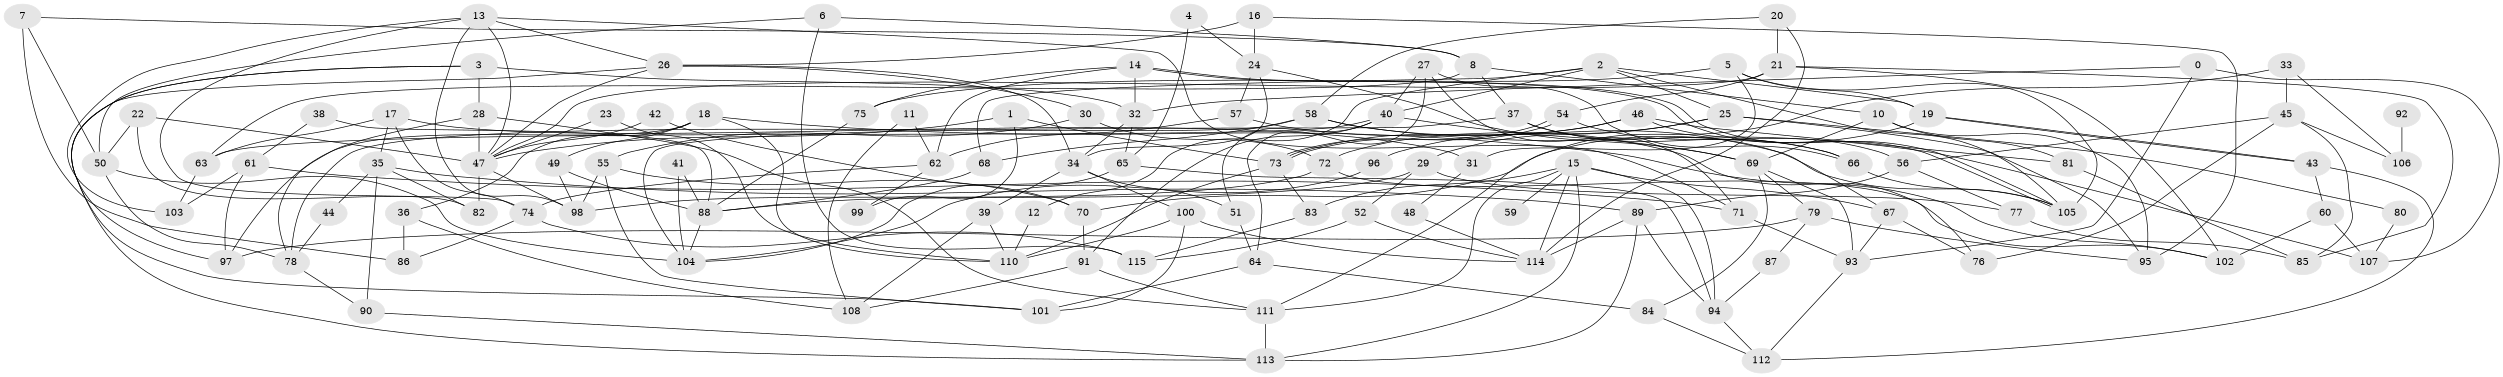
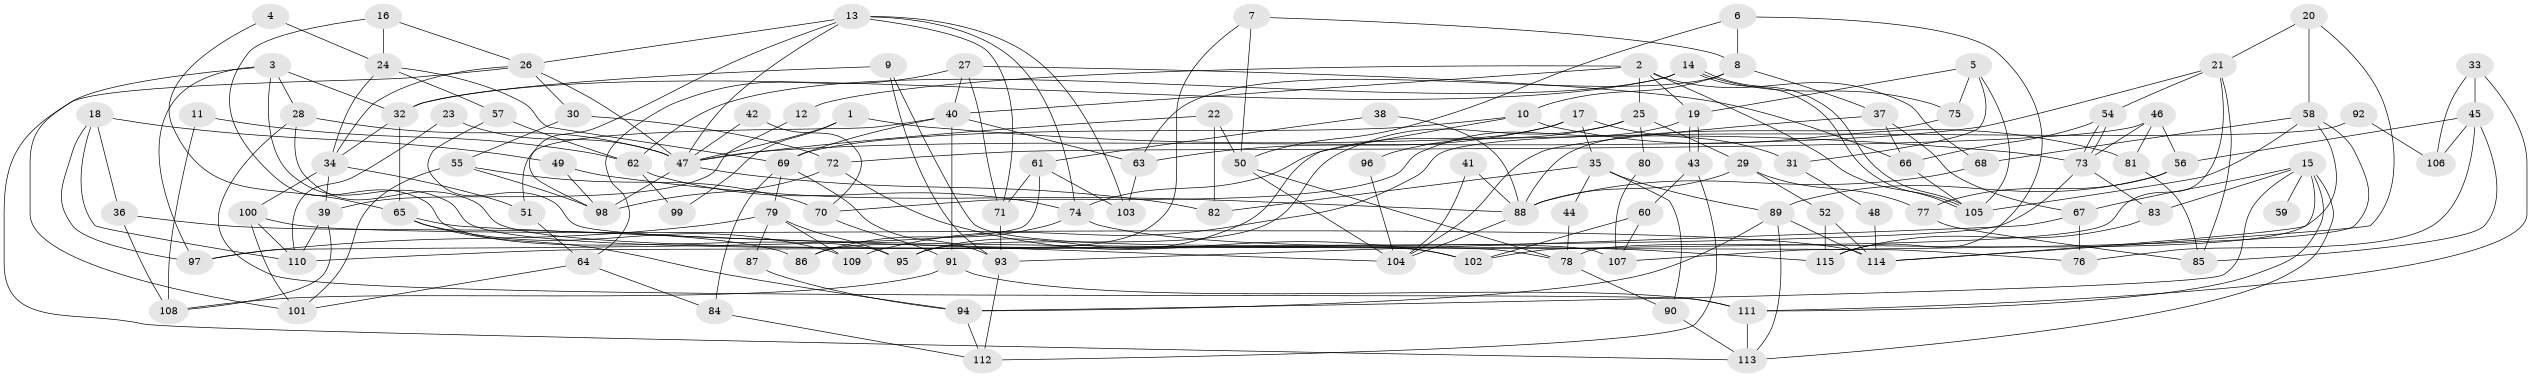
node "0": label "0" -> "9"
edge "18" -- "102": now "3" -- "102"
edge "12" -- "110": now "12" -- "39"
node "109": added
